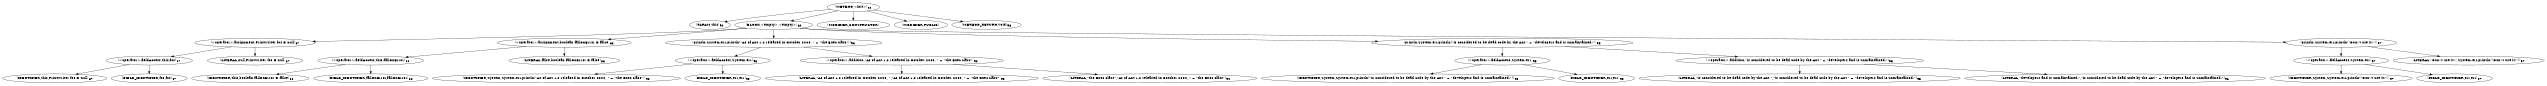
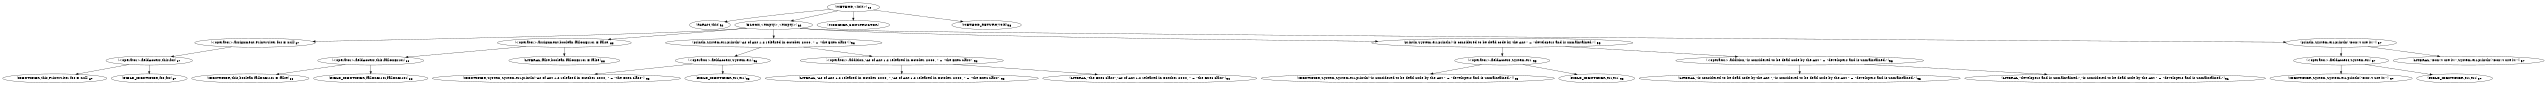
node "(MODIFIER,PUBLIC)": removed
node "(LITERAL,null,PrintWriter fos = null)": removed
